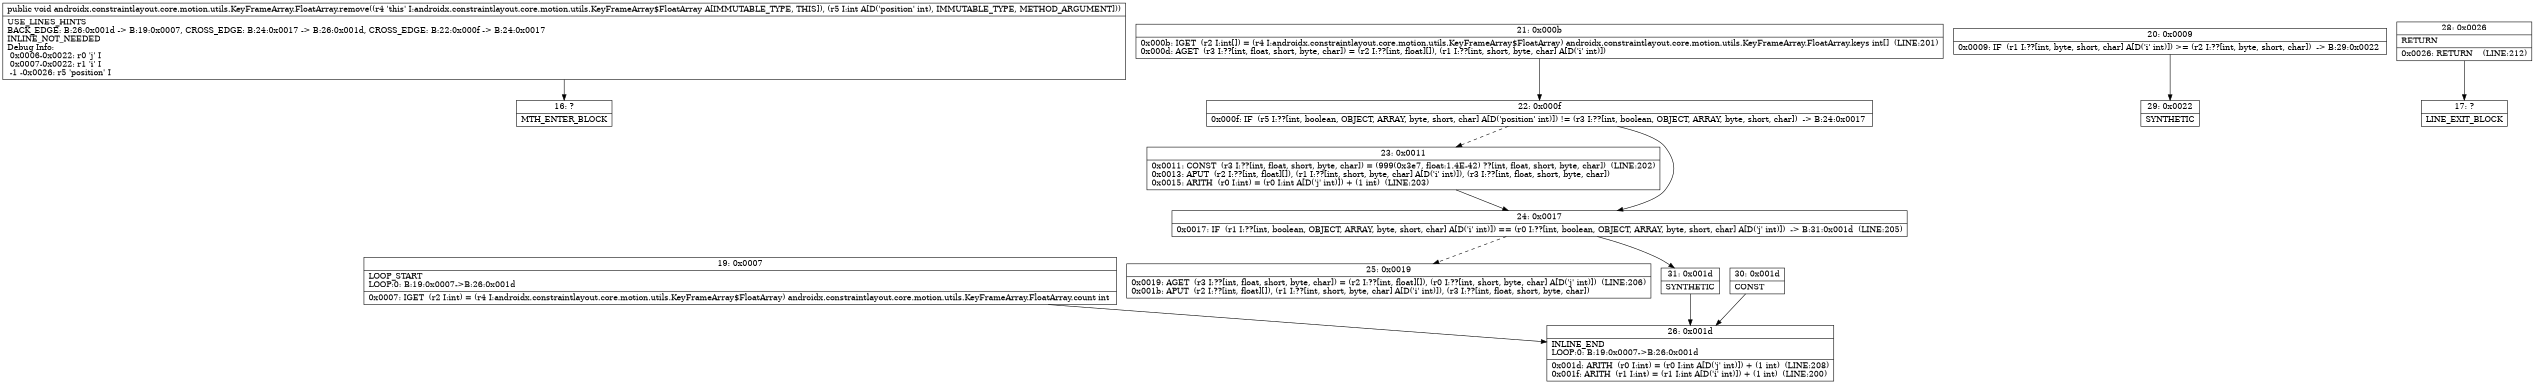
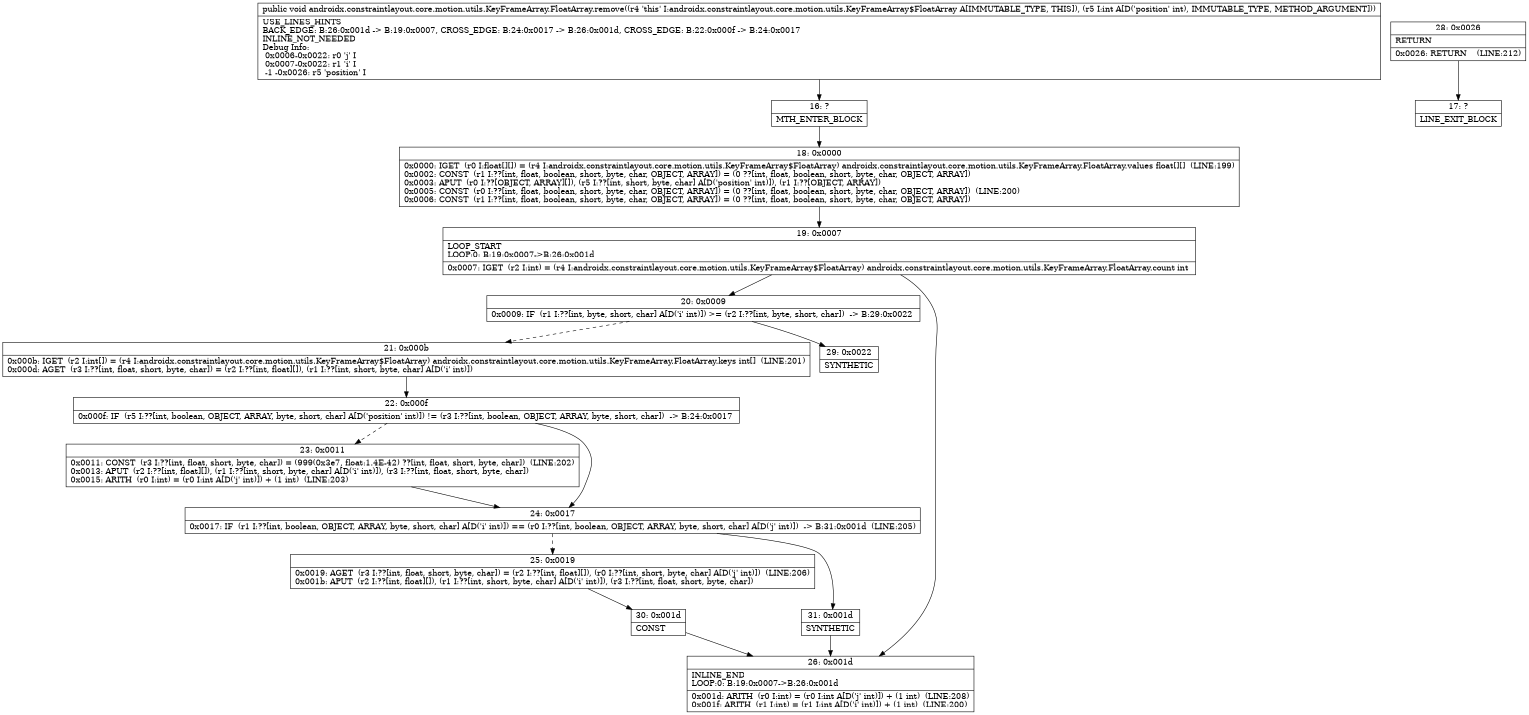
node "18: 0x0000": added
edge "19: 0x0007" -> "20: 0x0009": added
edge "20: 0x0009" -> "21: 0x000b": added
edge "25: 0x0019" -> "30: 0x001d": added
